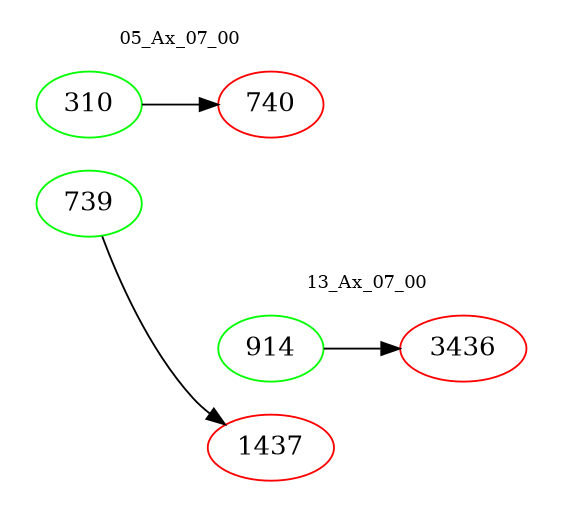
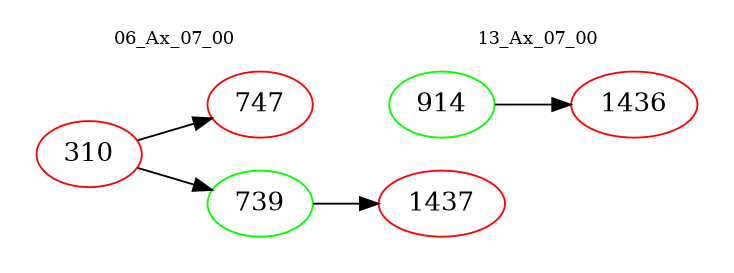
cluster "05_Ax_07_00": label "05_Ax_07_00" -> "06_Ax_07_00"
node "310": color green -> red
node "740": label "740" -> "747"
edge "310" -> "739": added
node "3436": label "3436" -> "1436"
